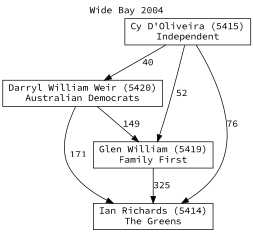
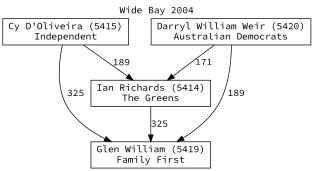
edge "Cy D'Oliveira (5415) Independent" -> "Darryl William Weir (5420) Australian Democrats": removed, label "40"
edge "Cy D'Oliveira (5415) Independent" -> "Glen William (5419) Family First": label "52" -> "325"
edge "Darryl William Weir (5420) Australian Democrats" -> "Glen William (5419) Family First": label "149" -> "189"
edge "Cy D'Oliveira (5415) Independent" -> "Ian Richards (5414) The Greens": label "76" -> "189"
edge "Glen William (5419) Family First" -> "Ian Richards (5414) The Greens": reversed
